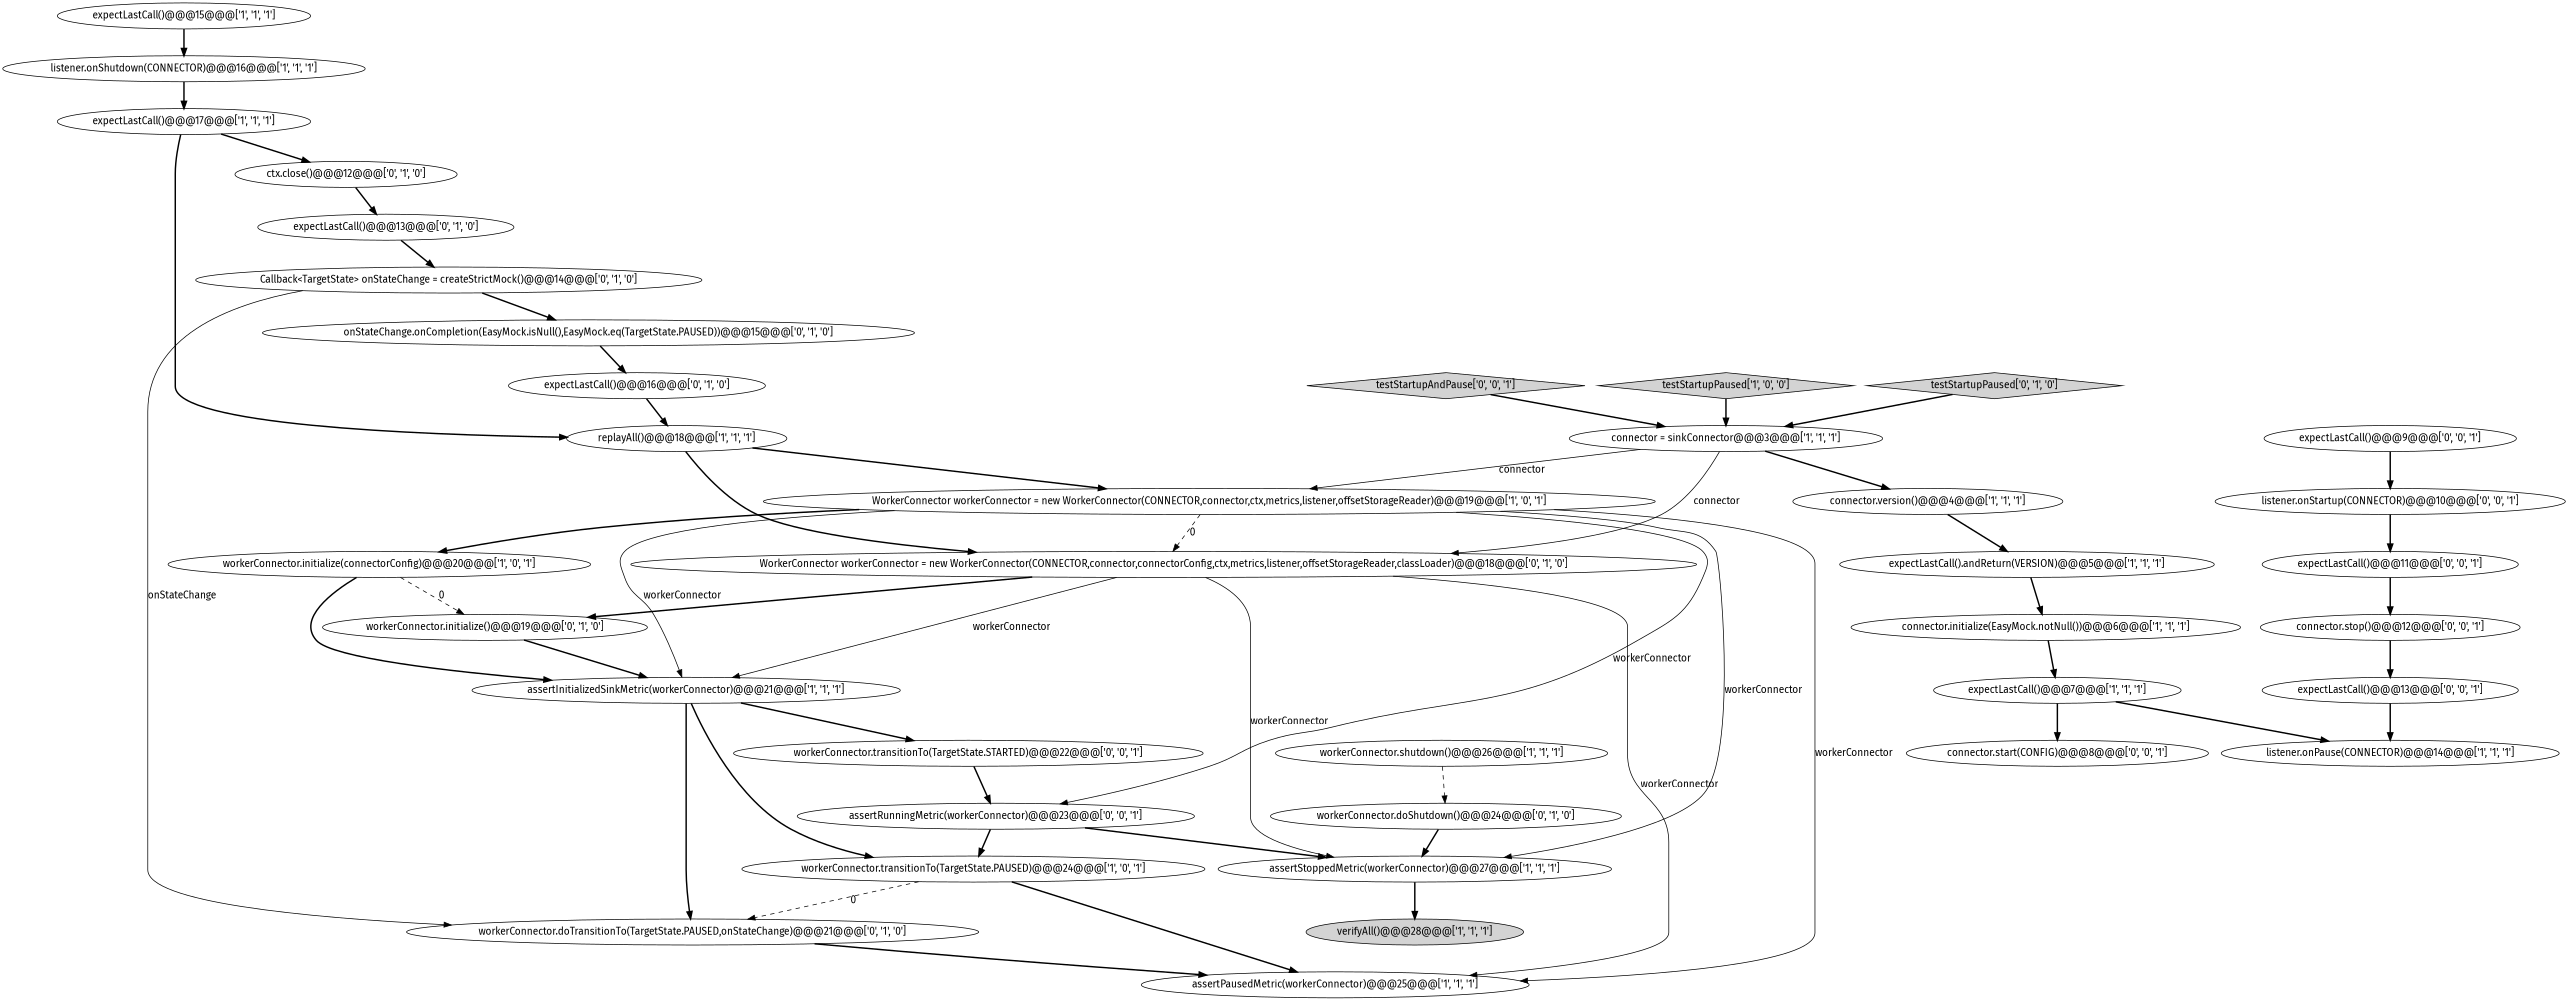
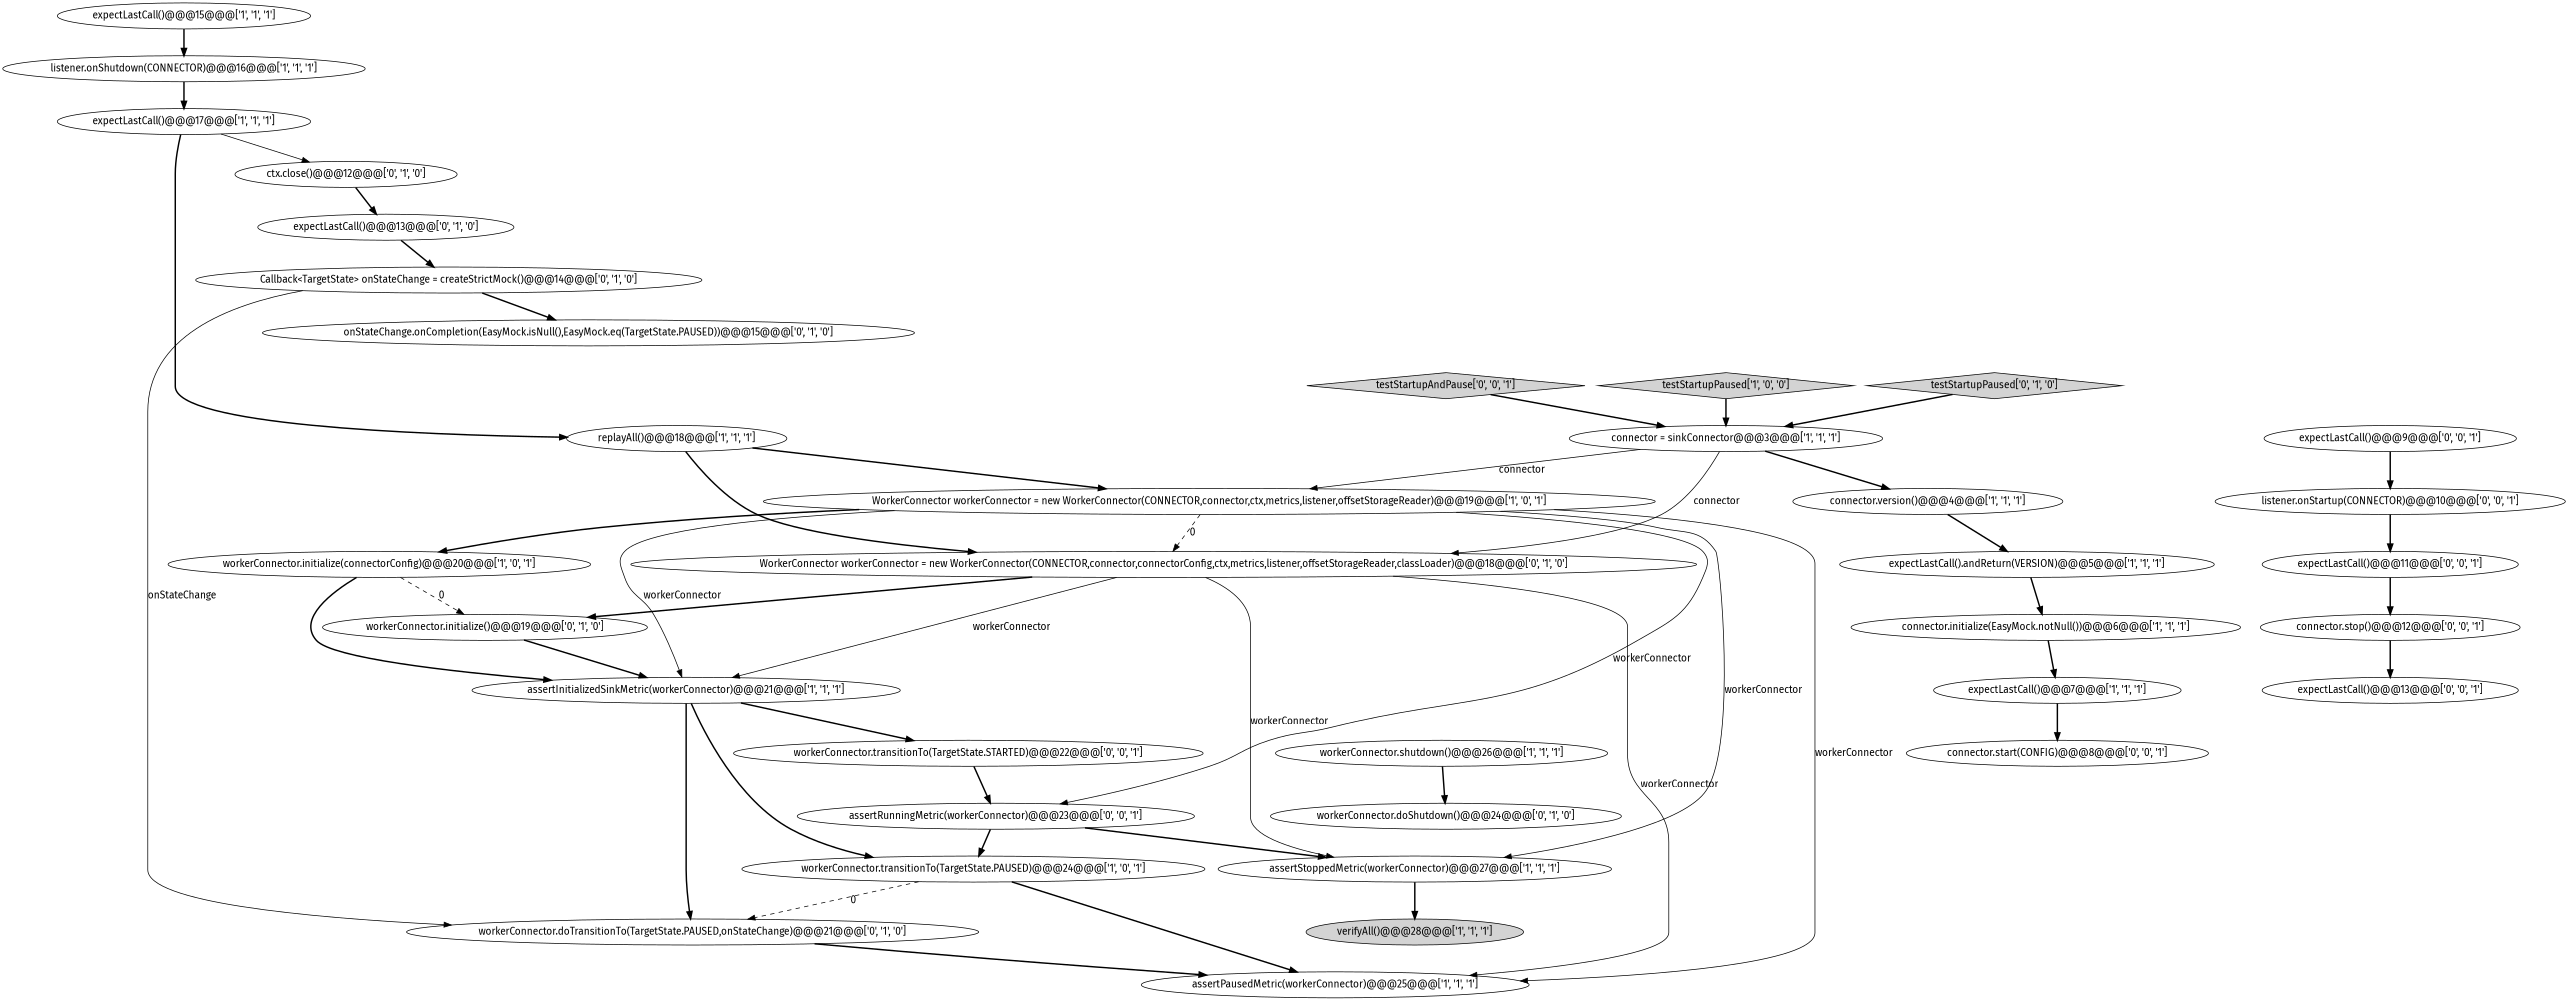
edge "expectLastCall()@@@17@@@['1', '1', '1']" -> "ctx.close()@@@12@@@['0', '1', '0']": style bold -> solid
node "expectLastCall()@@@16@@@['0', '1', '0']": removed
node "listener.onPause(CONNECTOR)@@@14@@@['1', '1', '1']": removed
edge "workerConnector.shutdown()@@@26@@@['1', '1', '1']" -> "workerConnector.doShutdown()@@@24@@@['0', '1', '0']": style dashed -> bold
edge "workerConnector.doShutdown()@@@24@@@['0', '1', '0']" -> "assertStoppedMetric(workerConnector)@@@27@@@['1', '1', '1']": removed
